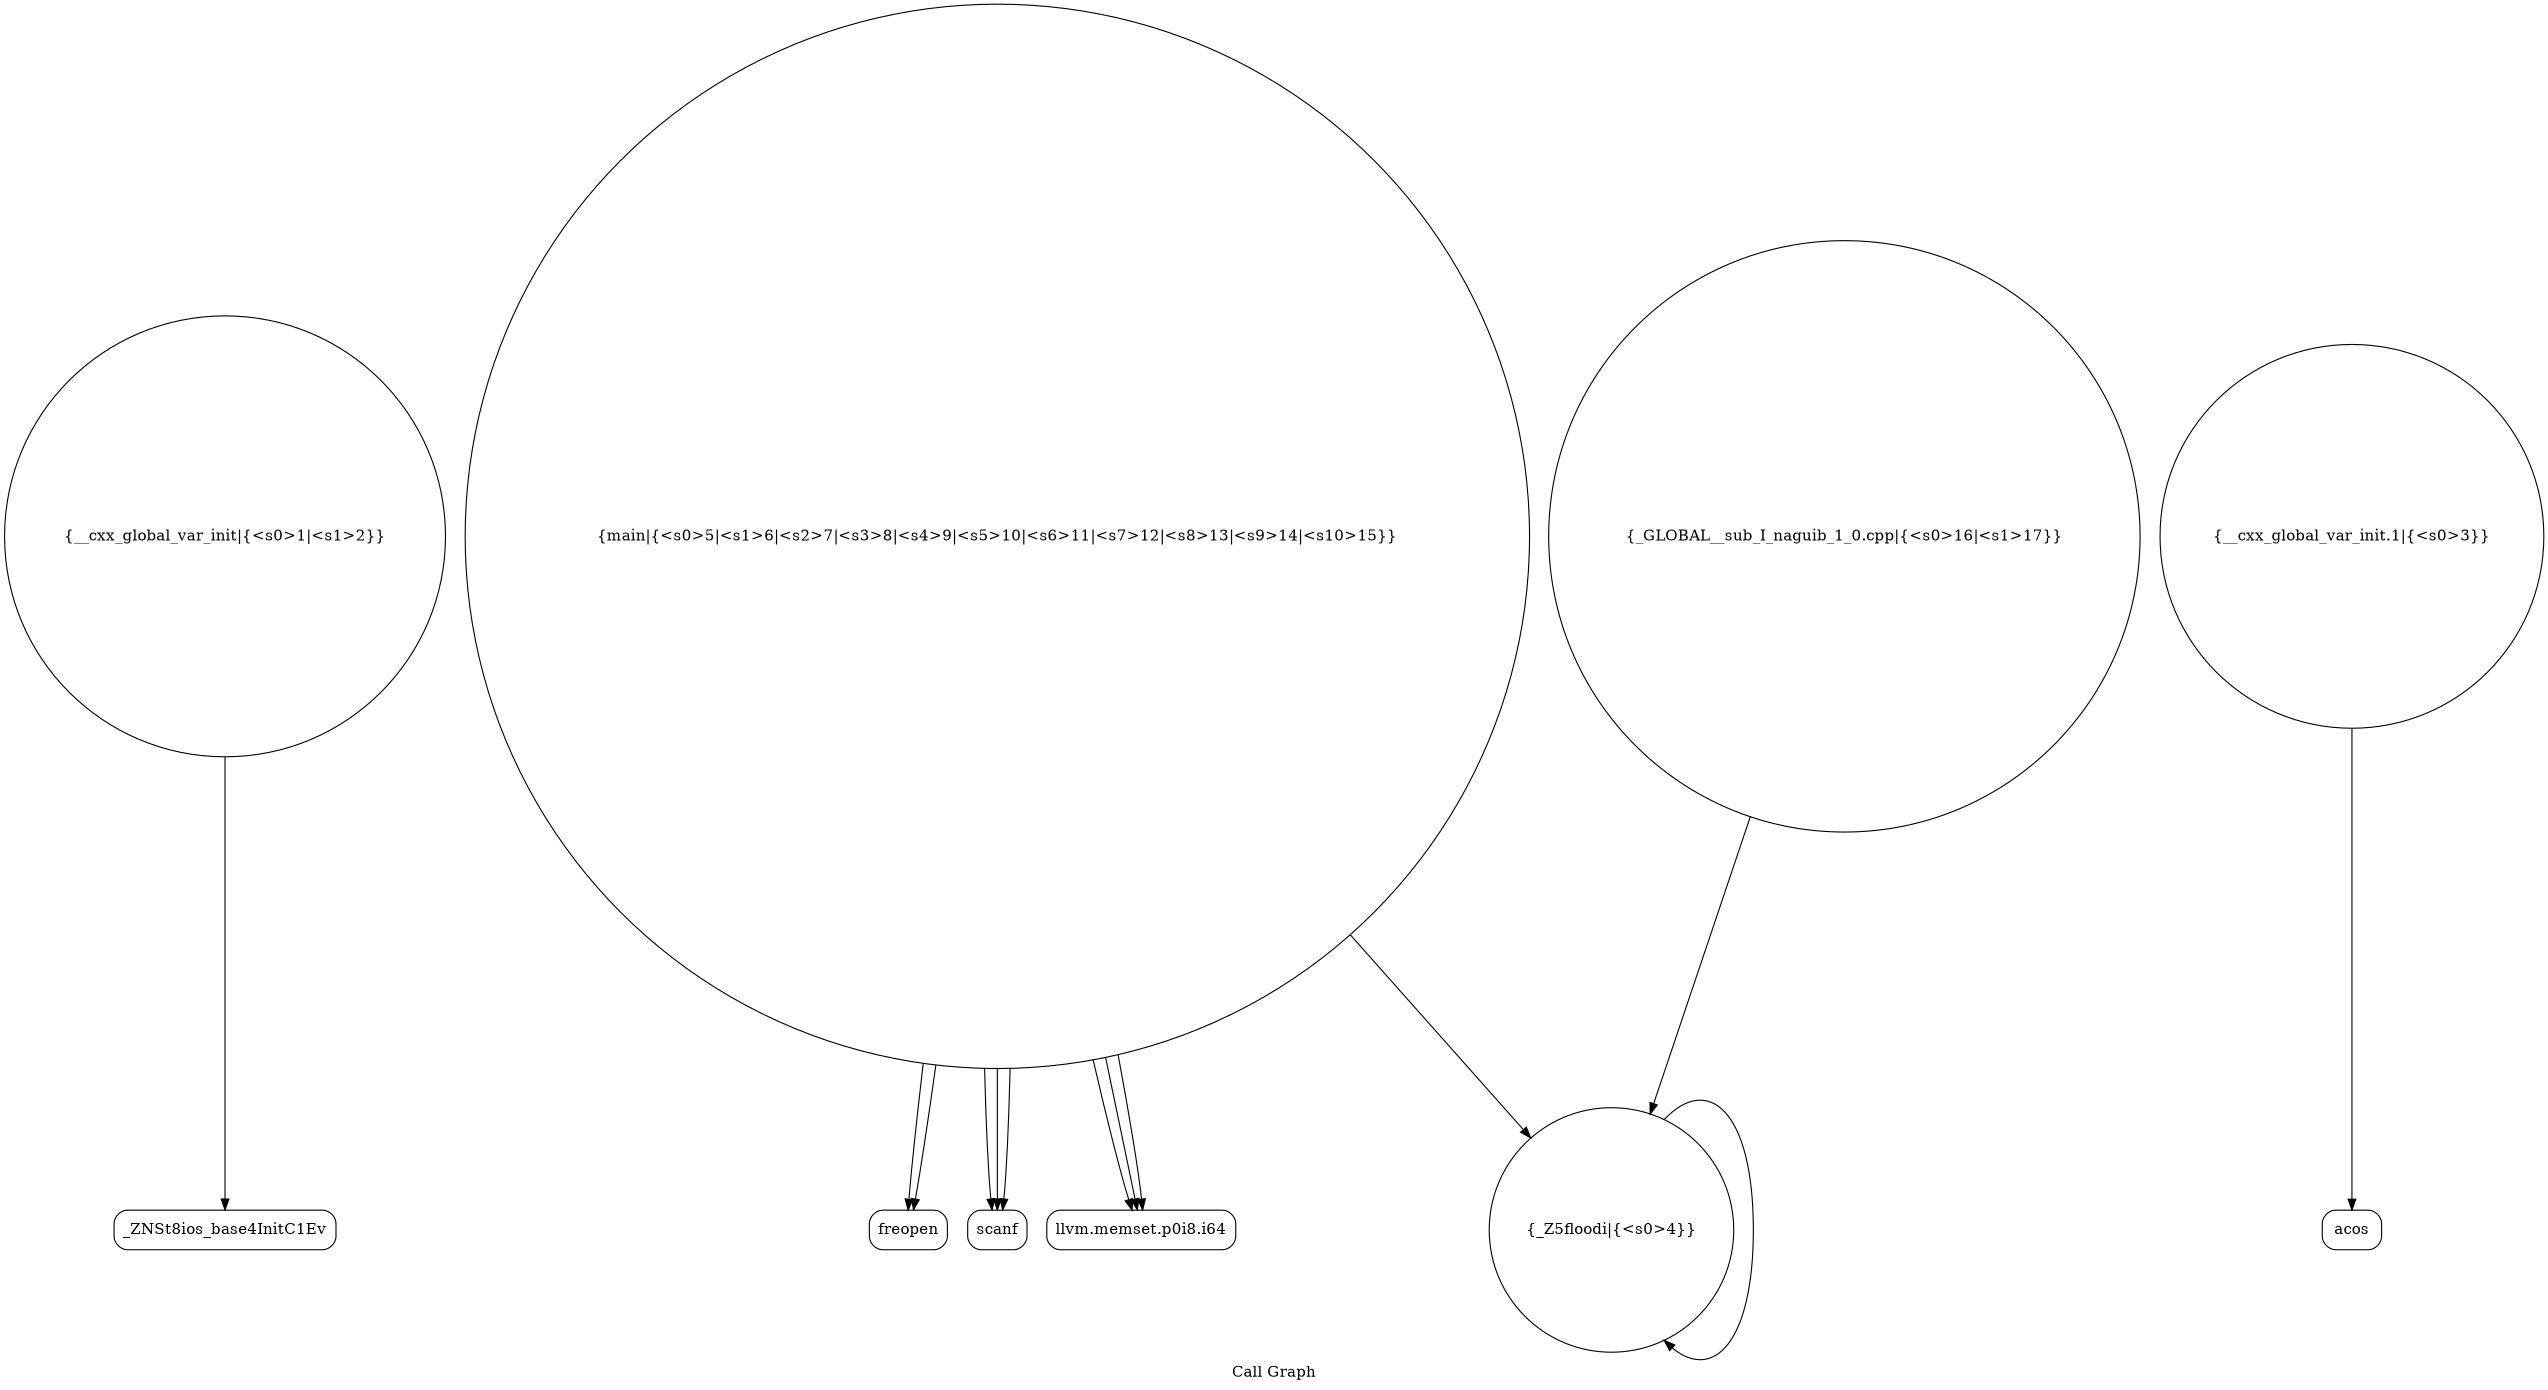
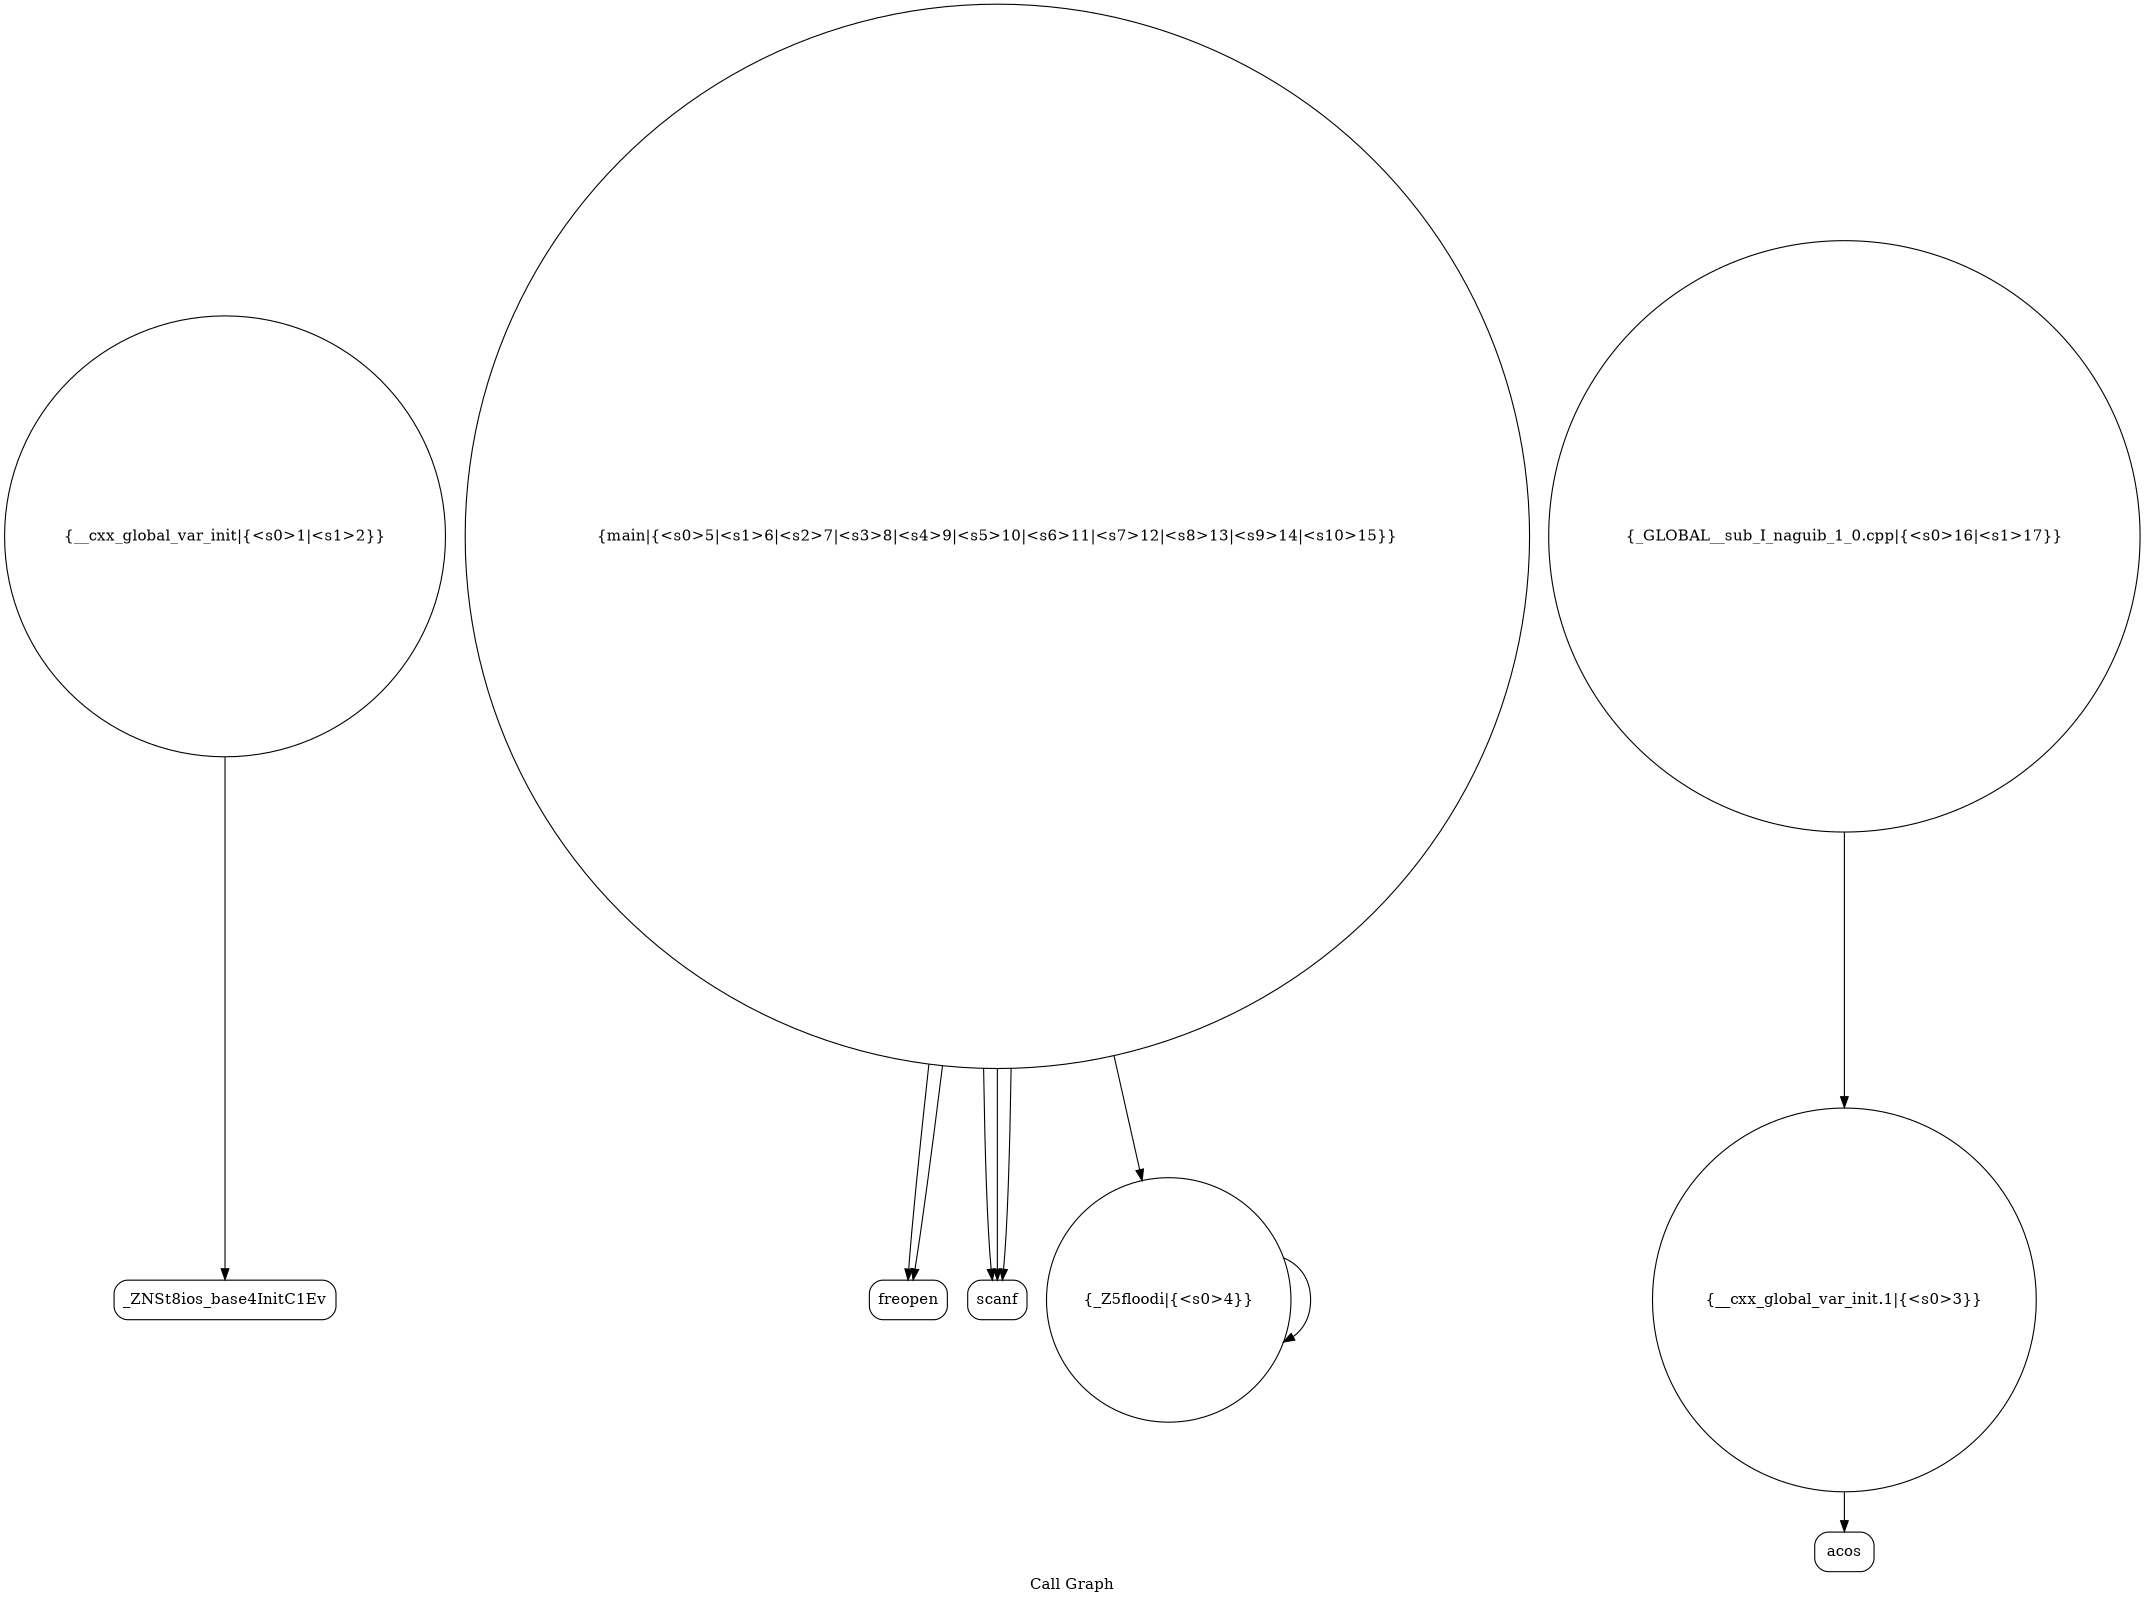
edge "{_GLOBAL__sub_I_naguib_1_0.cpp|{<s0>16|<s1>17}}" -> "{_Z5floodi|{<s0>4}}": now "{_GLOBAL__sub_I_naguib_1_0.cpp|{<s0>16|<s1>17}}" -> "{__cxx_global_var_init.1|{<s0>3}}"
node "llvm.memset.p0i8.i64": removed
